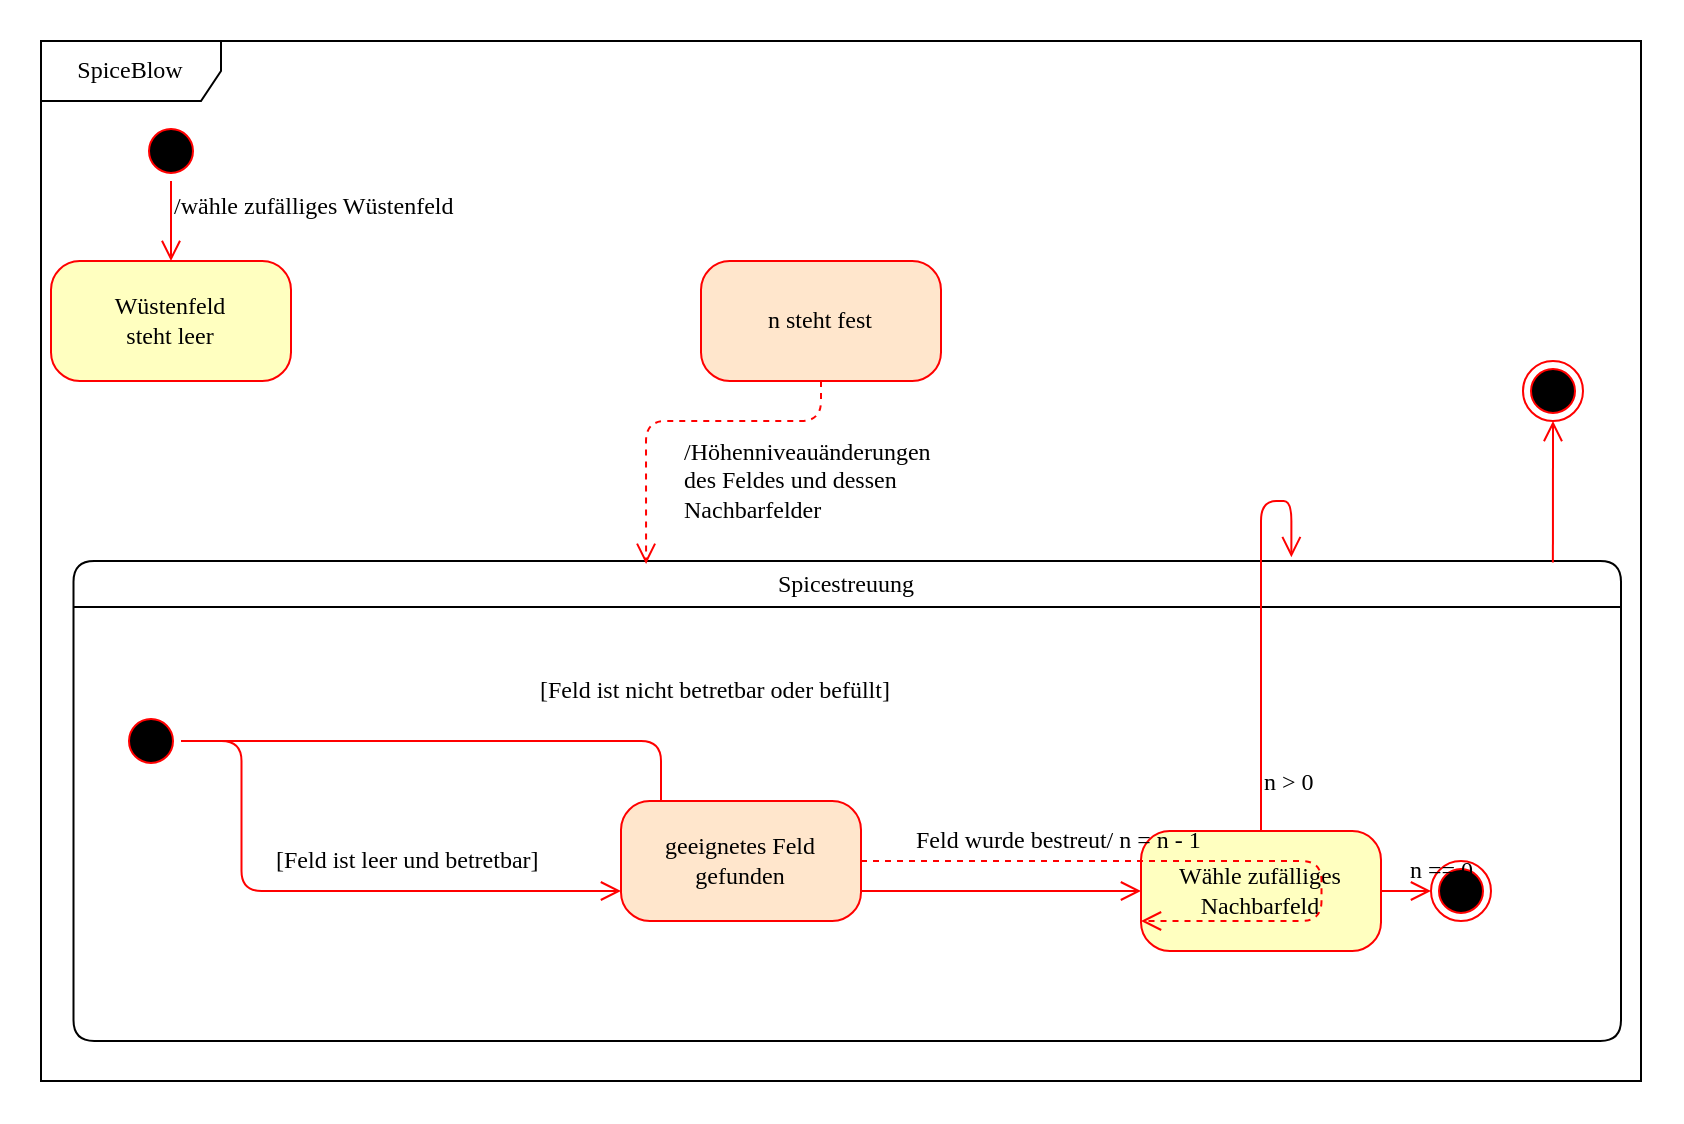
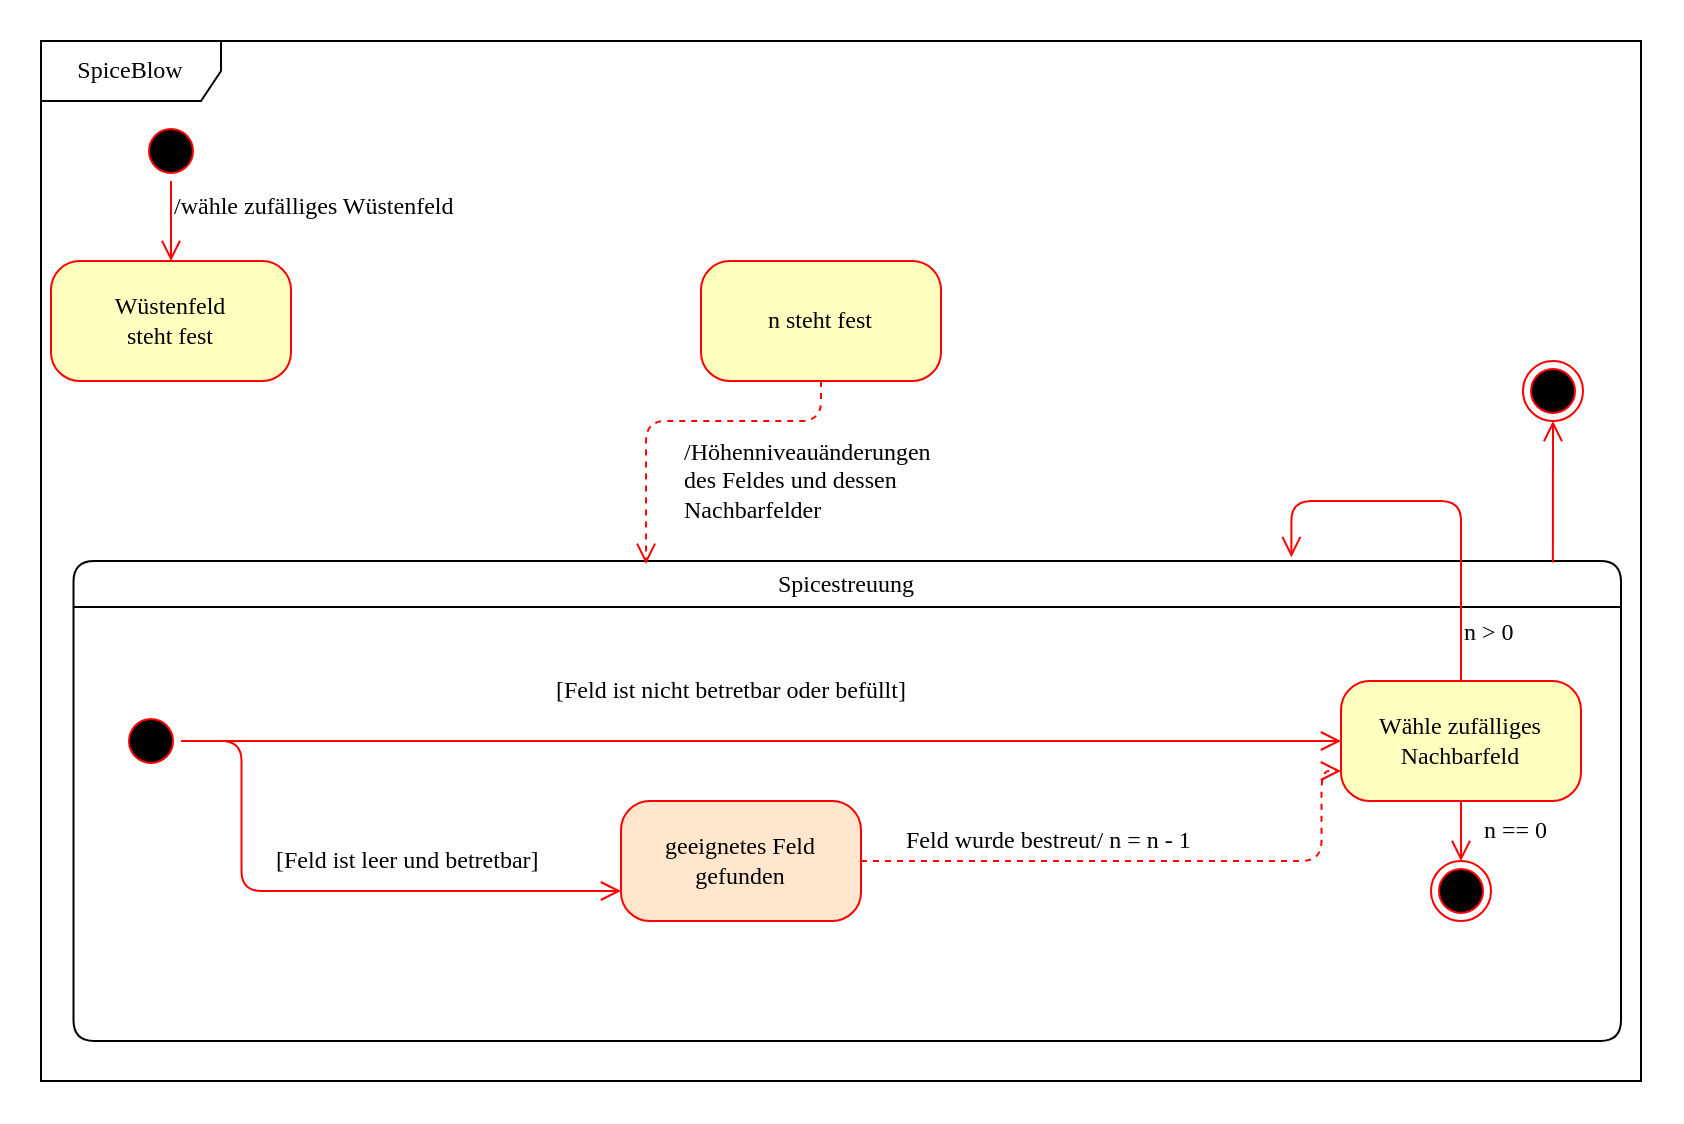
node "Wüstenfeld steht leer": label "Wüstenfeld steht leer" -> "Wüstenfeld steht fest"
node "n steht fest": fillcolor #ffe6cc -> #ffffc0
node "Wähle zufälliges Nachbarfeld": moved (1261, 891) -> (1461, 741)
